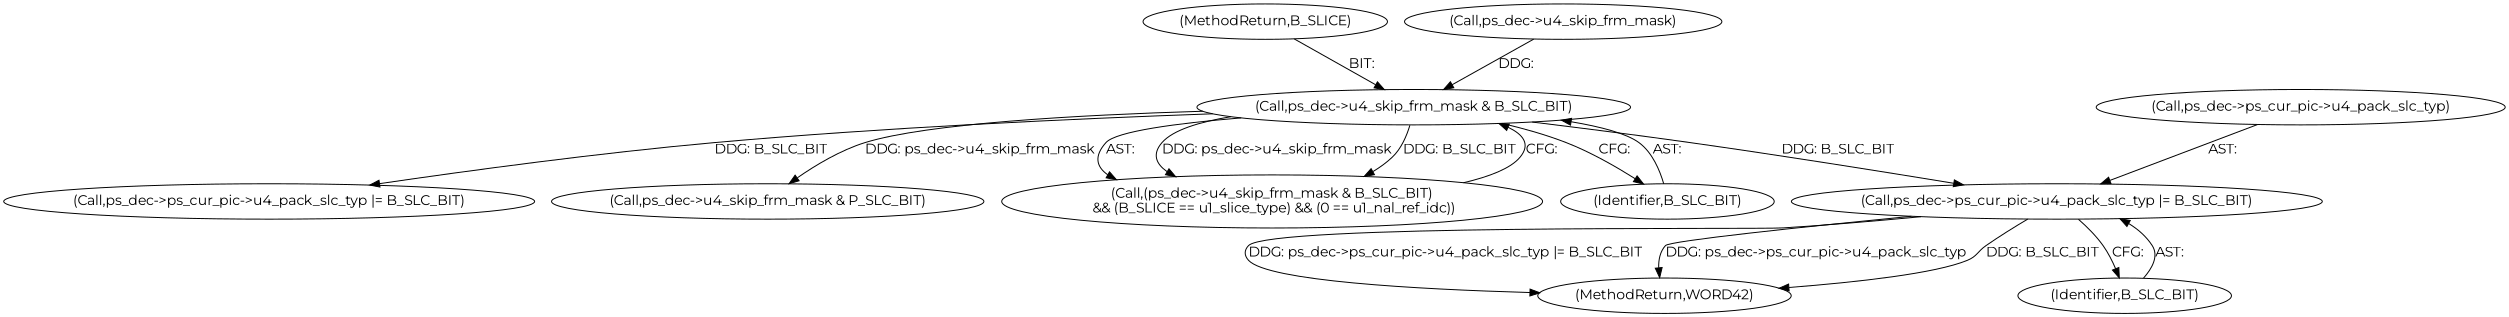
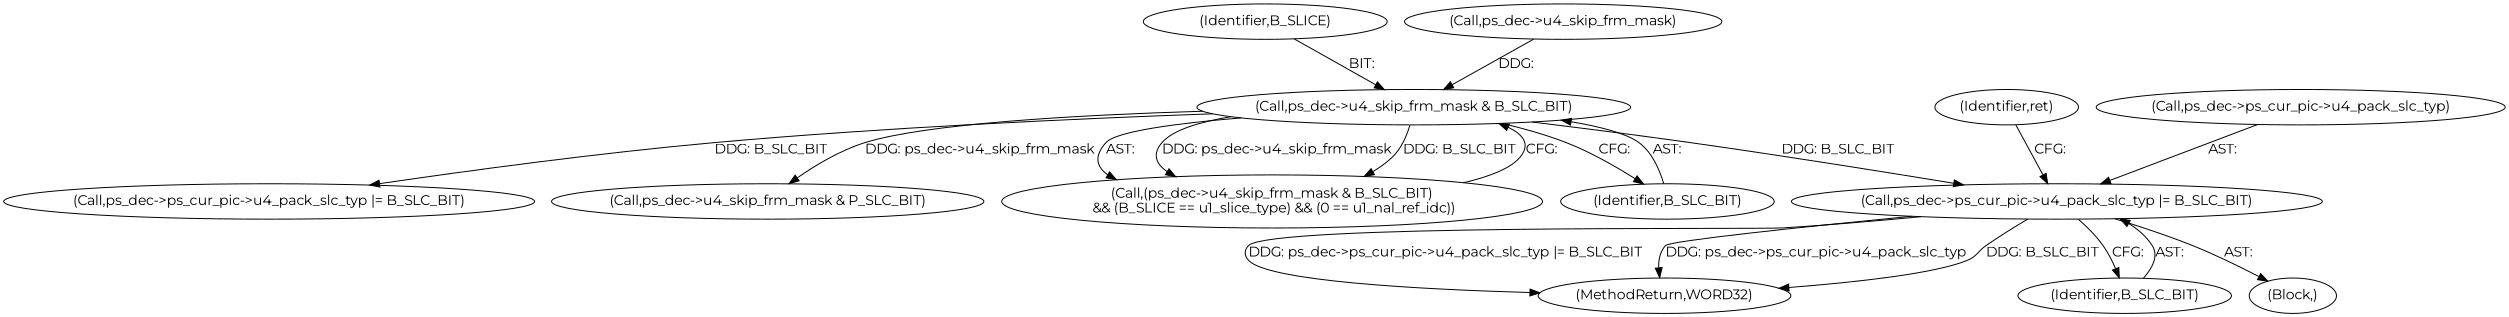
node "(MethodReturn,B_SLICE)": label "(MethodReturn,B_SLICE)" -> "(Identifier,B_SLICE)"
node "(Identifier,ret)": added
node "(MethodReturn,WORD42)": label "(MethodReturn,WORD42)" -> "(MethodReturn,WORD32)"
node "(Block,)": added
